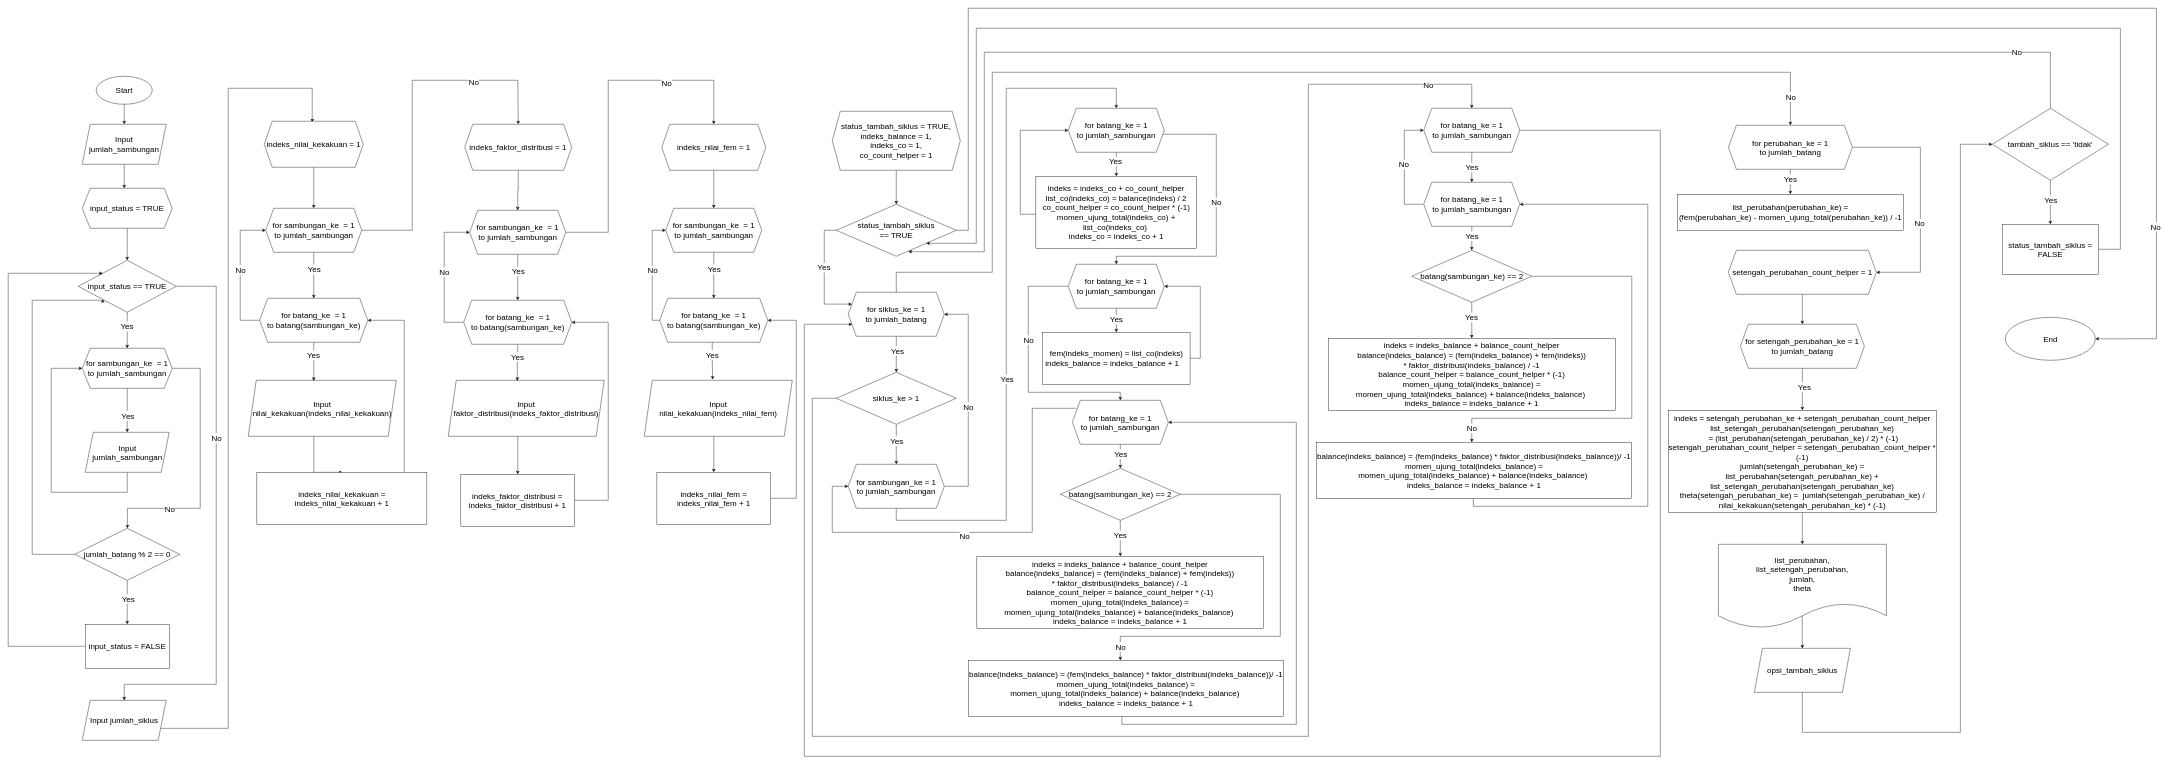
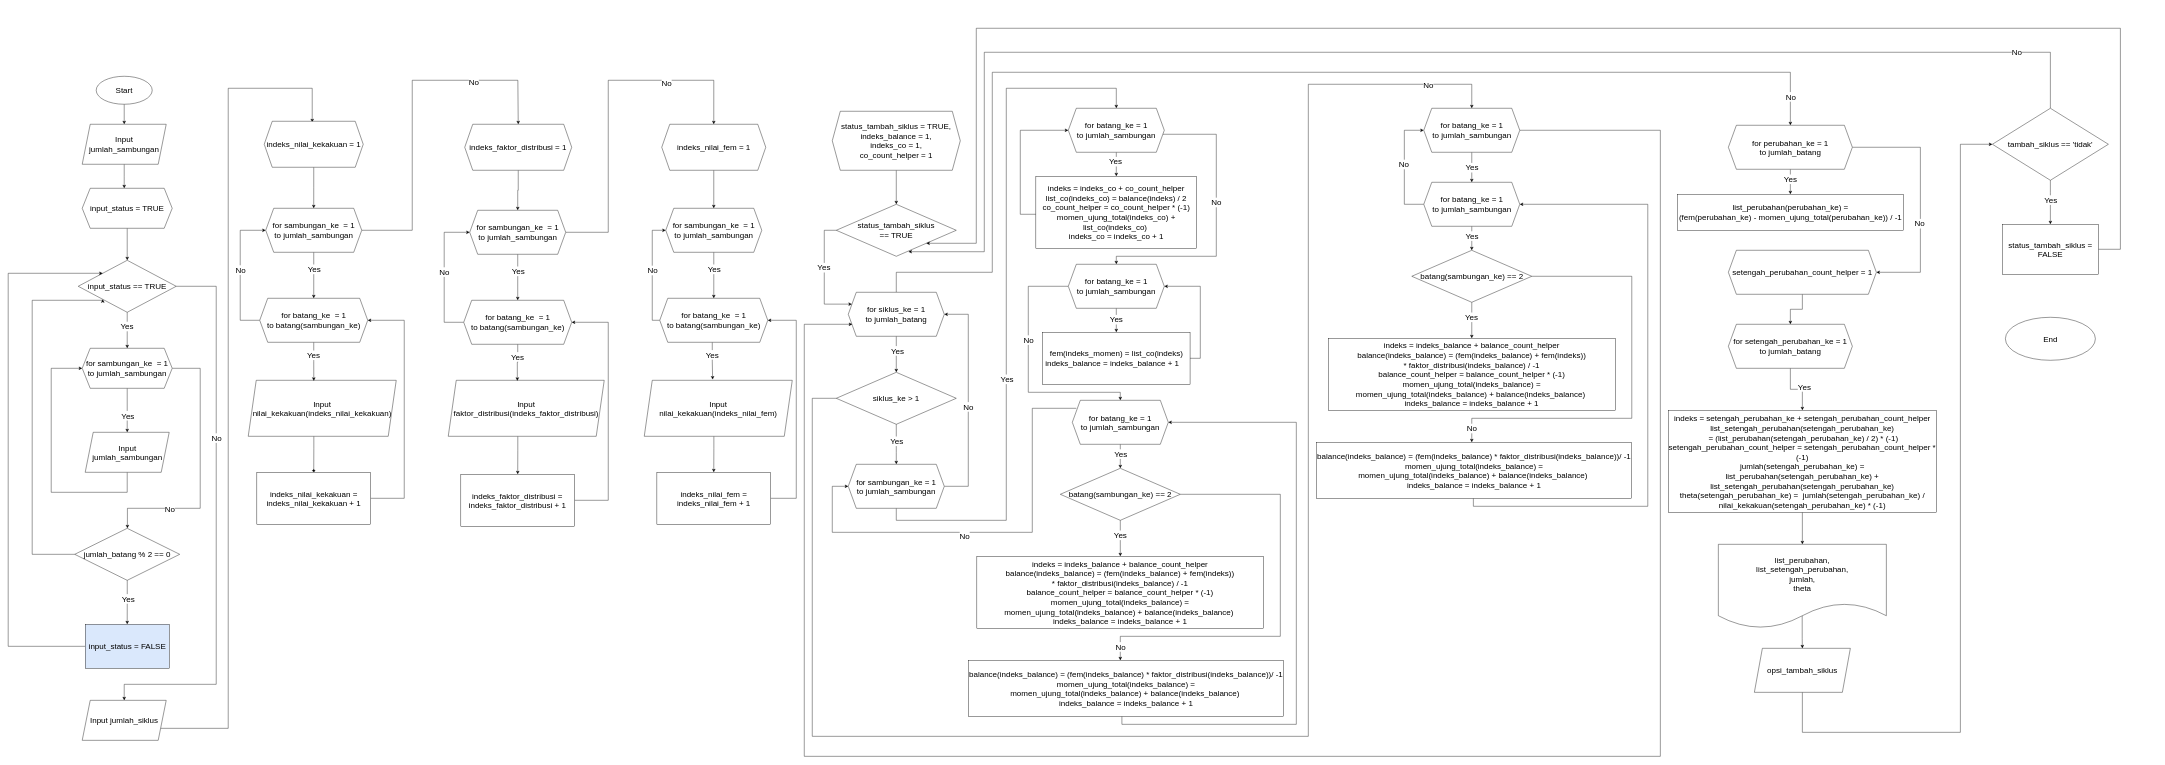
edge "status_tambah_siklus == TRUE" -> "End": removed, label "No"
node "for setengah_perubahan_ke = 1 to jumlah_batang": moved (1802, 346) -> (1790, 346)
node "indeks_nilai_kekakuan = indeks_nilai_kekakuan + 1": size 170x52 -> 114x52
node "input_status = FALSE": fillcolor #ffffff -> #dae8fc
